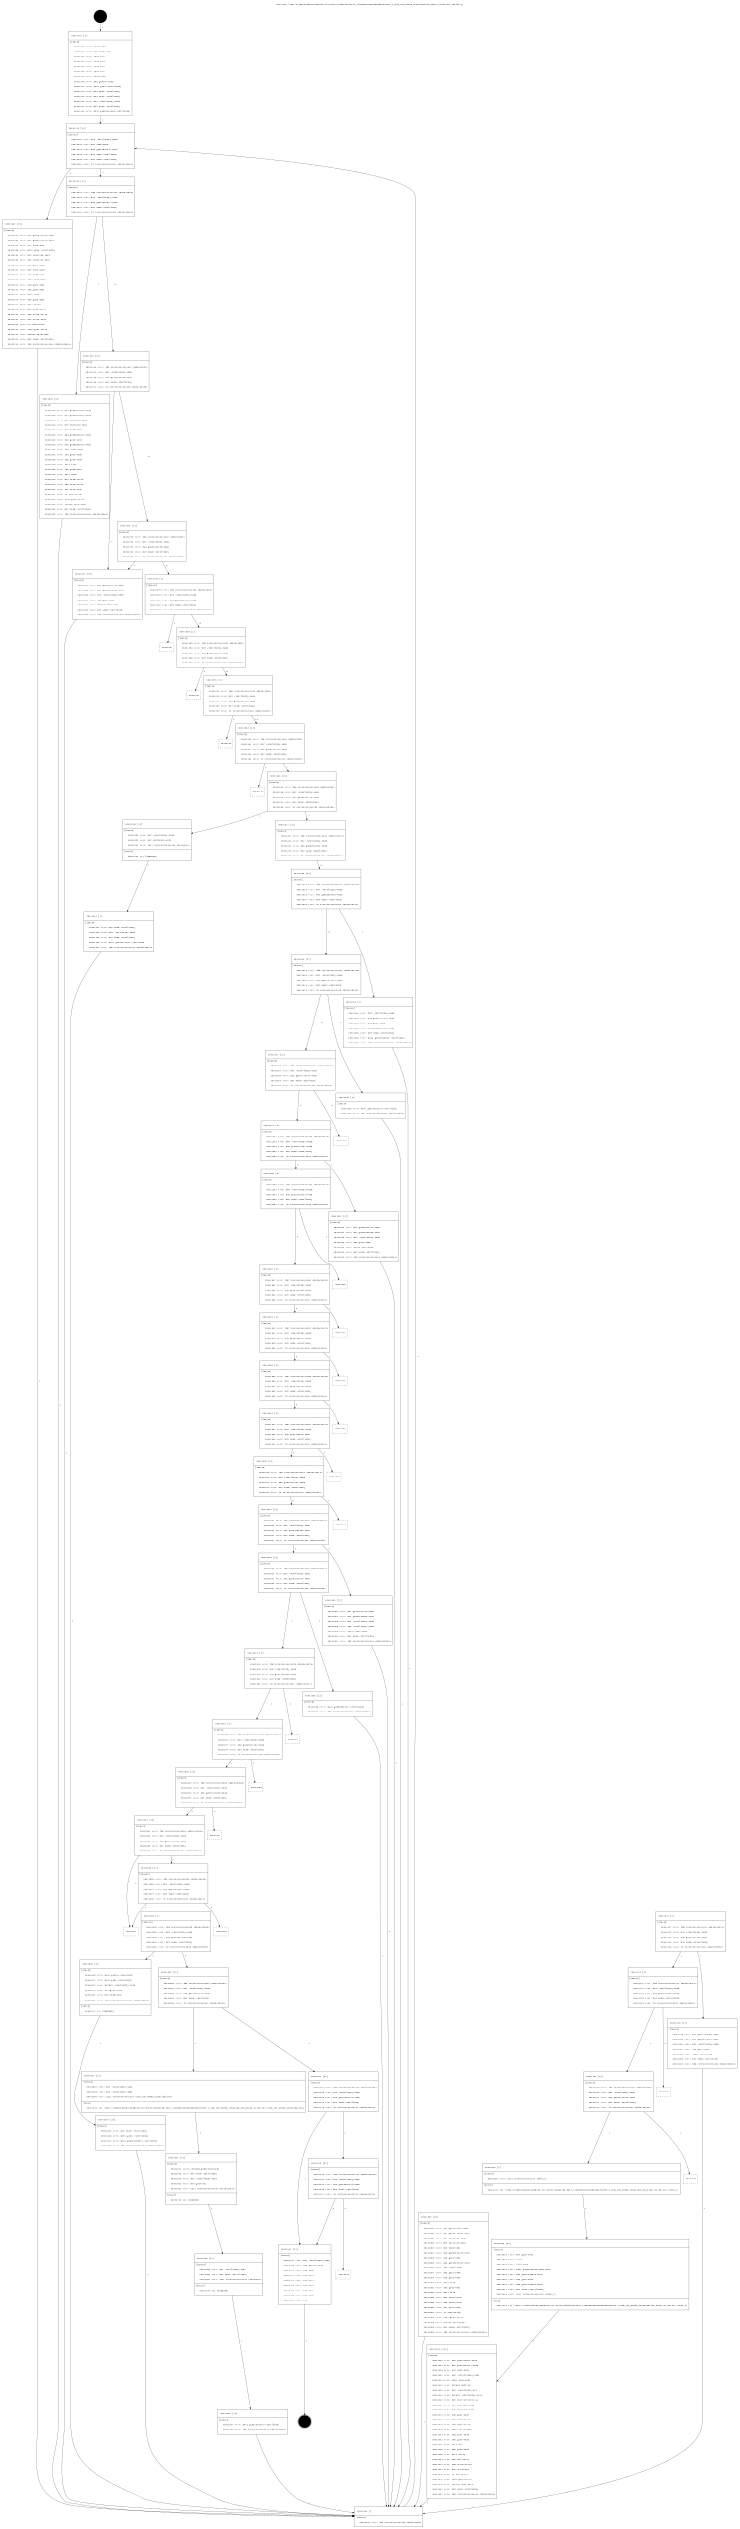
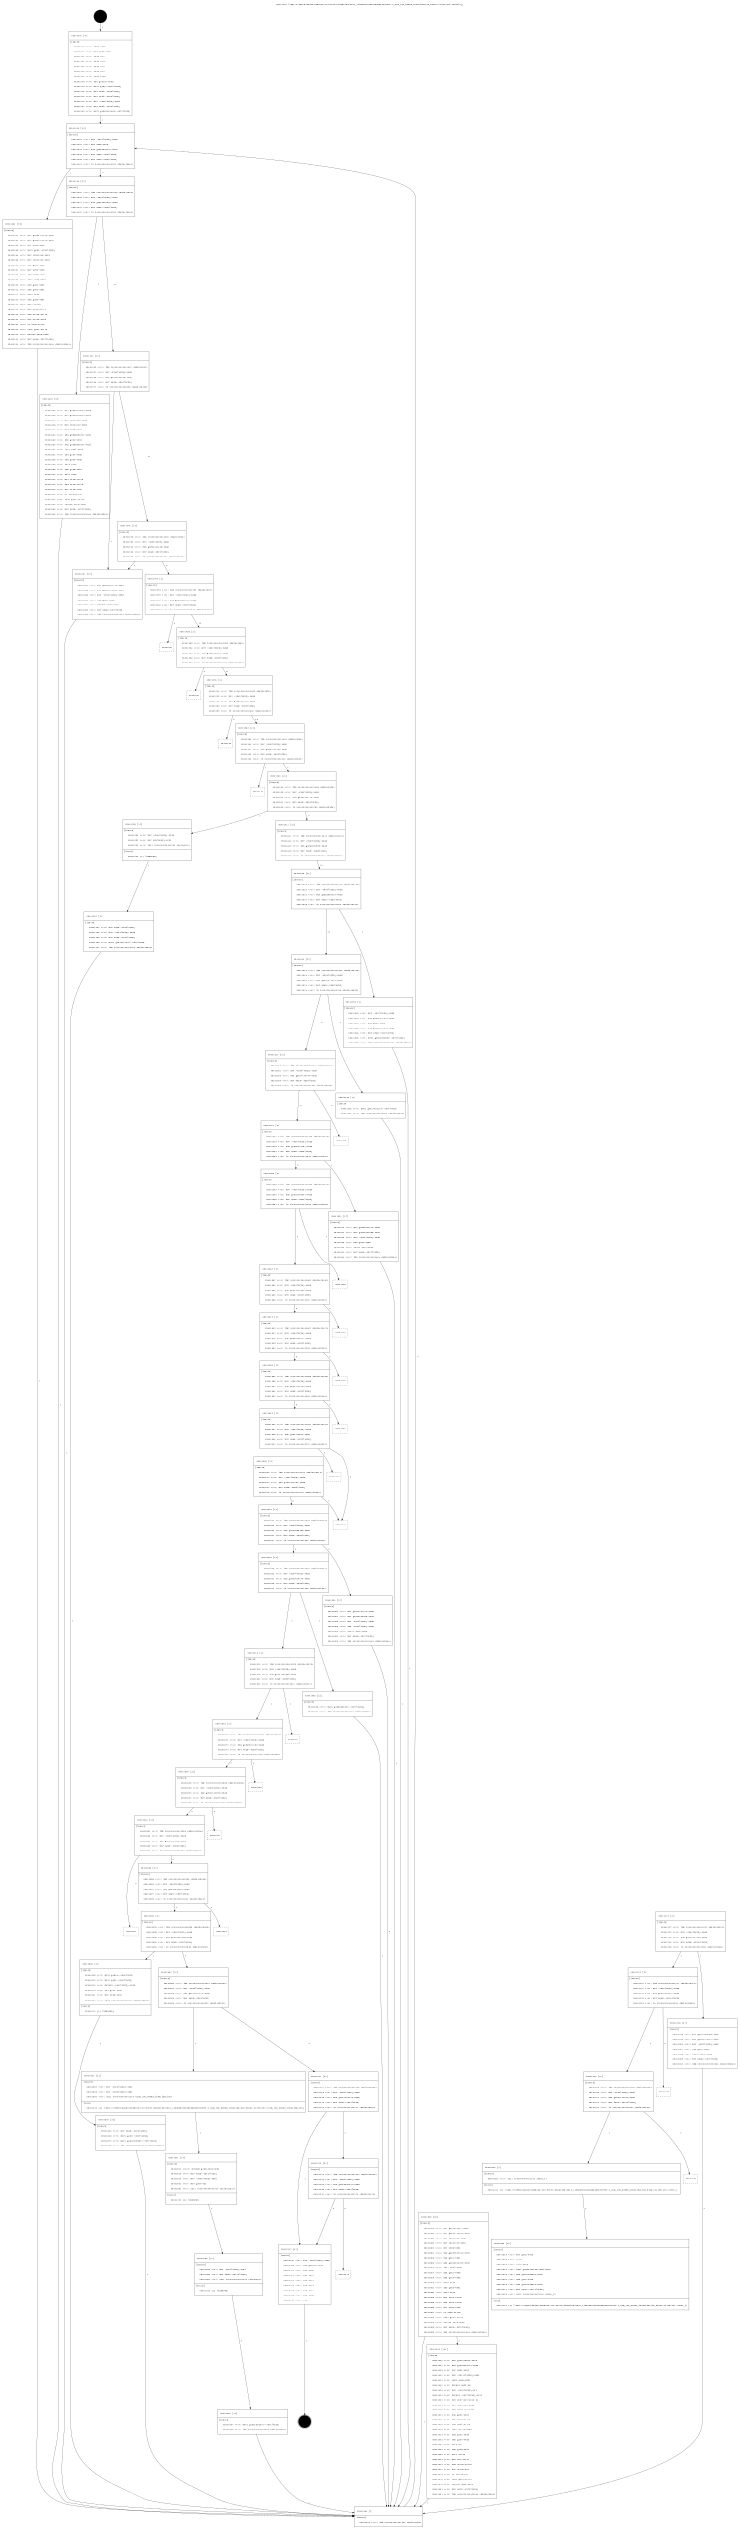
edge "0x401af2 [25]" -> "0x401b0b [25]": now "0x401af2 [25]" -> "0x402126"
edge "0x401bba [25]" -> "0x402222": now "0x401bba [25]" -> "0x401bd3 [25]"
edge "0x401df8 [40]" -> "0x401e20 [106]": now "0x401d9b [88]" -> "0x401e20 [106]"
